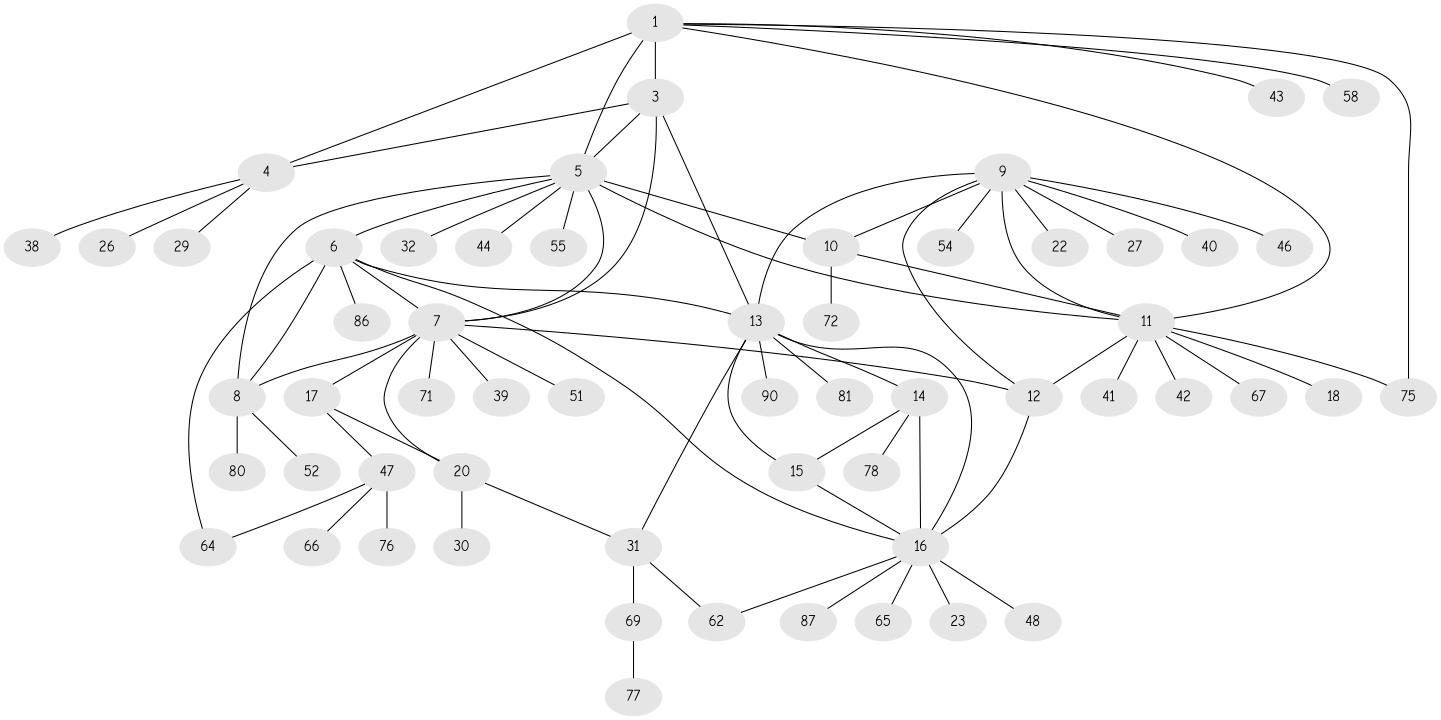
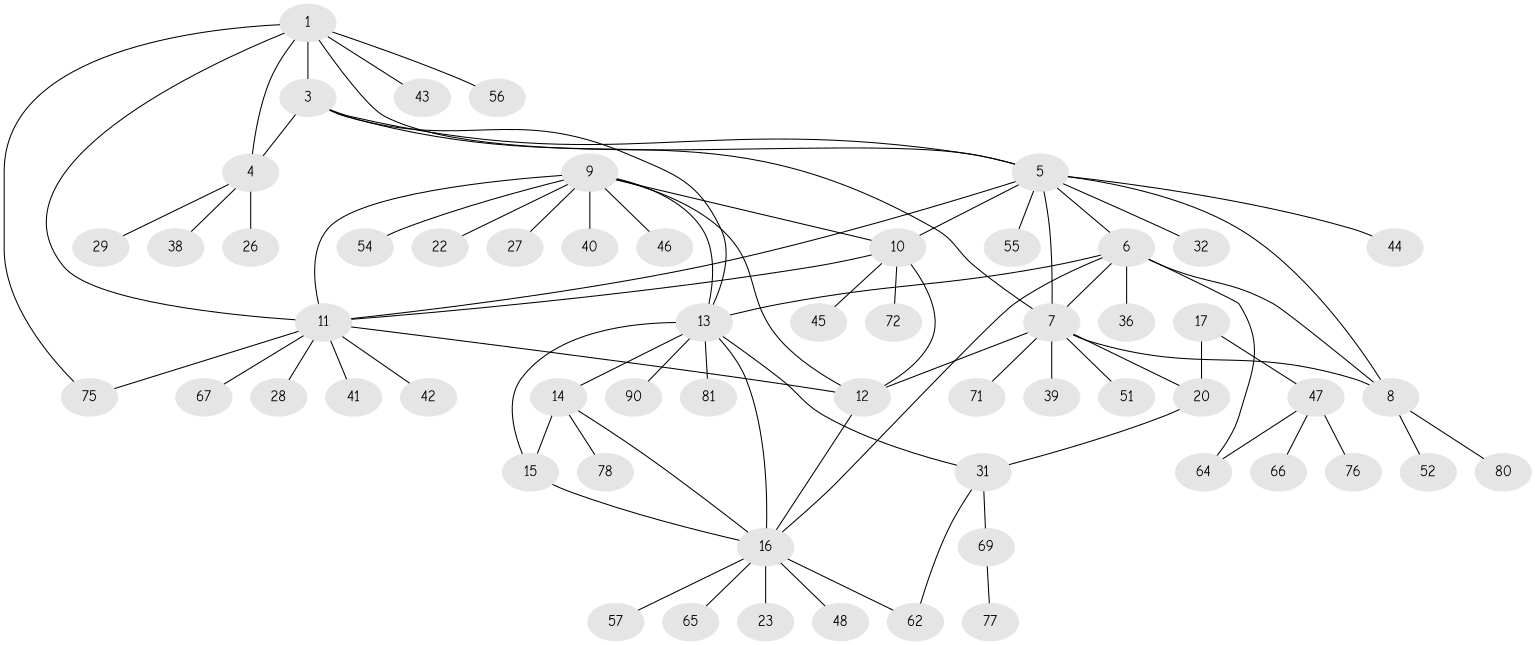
node "58": label "58" -> "56"
node "86": label "86" -> "36"
node "45": added
edge "10" -- "12": added
edge "7" -- "17": removed
node "18": label "18" -> "28"
node "30": removed
node "87": label "87" -> "57"
